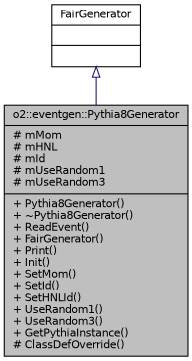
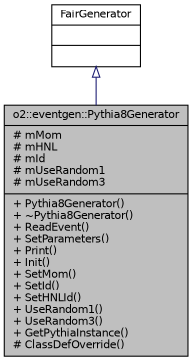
node "o2::eventgen::Pythia8Generator": text "+ FairGenerator()" -> "+ SetParameters()"
